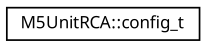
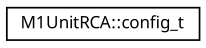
node "M5UnitRCA::config_t": label "M5UnitRCA::config_t" -> "M1UnitRCA::config_t"
